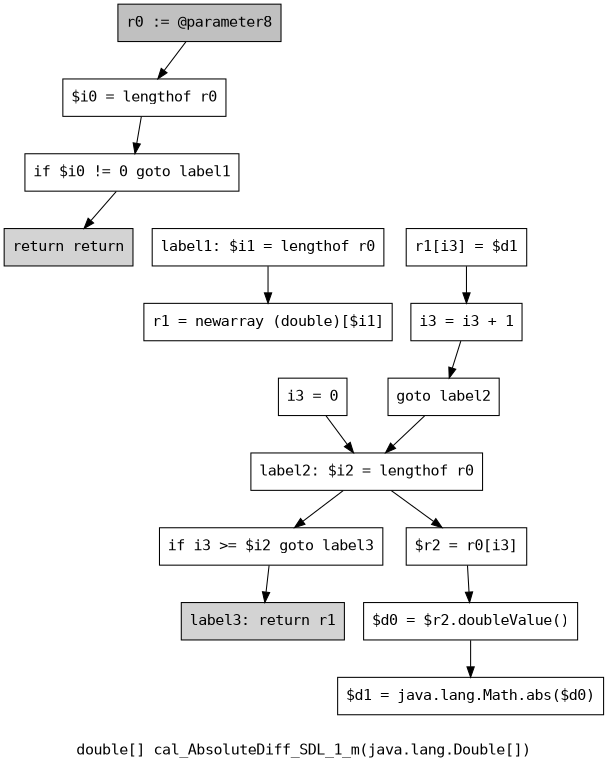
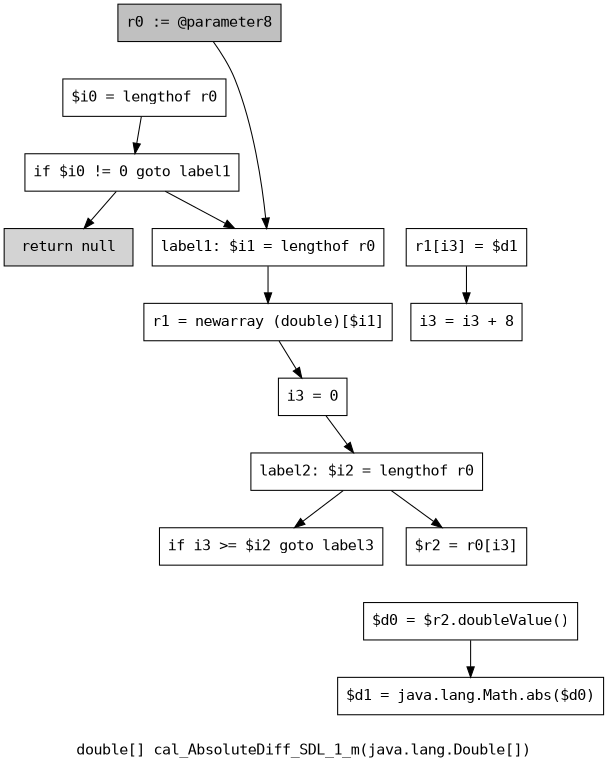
edge "r0 := @parameter8" -> "$i0 = lengthof r0": now "r0 := @parameter8" -> "label1: $i1 = lengthof r0"
edge "if $i0 != 0 goto label1" -> "label1: $i1 = lengthof r0": added
node "return return": label "return return" -> "return null"
node "i3 = i3 + 1": label "i3 = i3 + 1" -> "i3 = i3 + 8"
edge "r1 = newarray (double)[$i1]" -> "i3 = 0": added
node "goto label2": removed
edge "$r2 = r0[i3]" -> "$d0 = $r2.doubleValue()": removed
node "label3: return r1": removed
